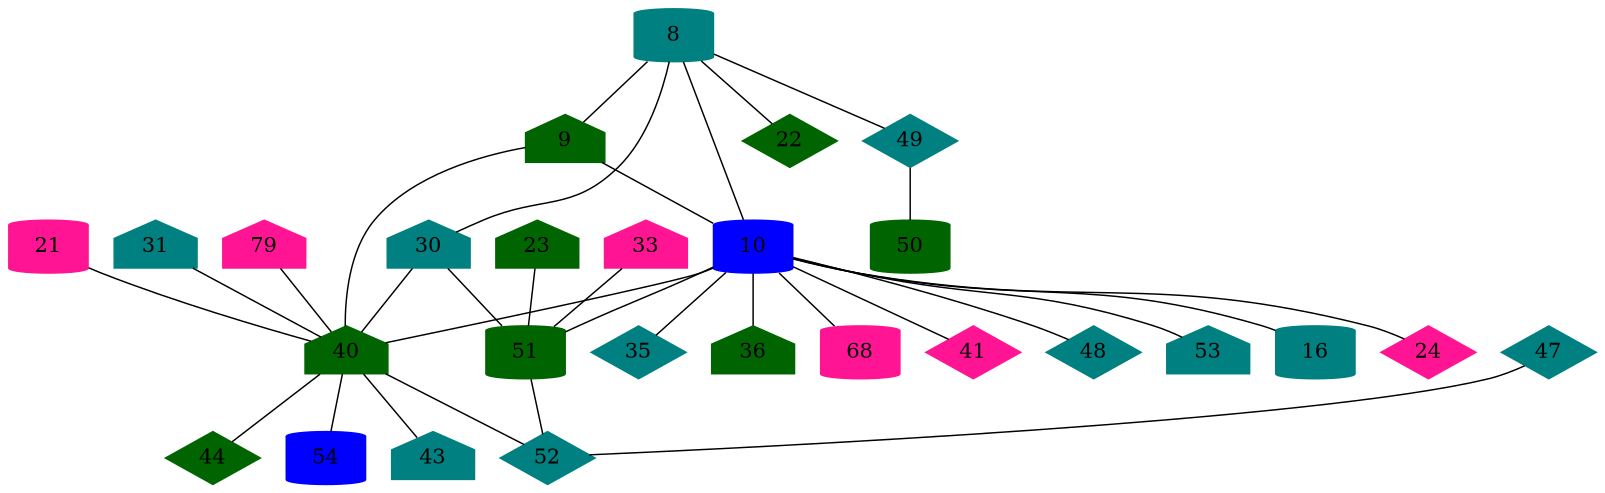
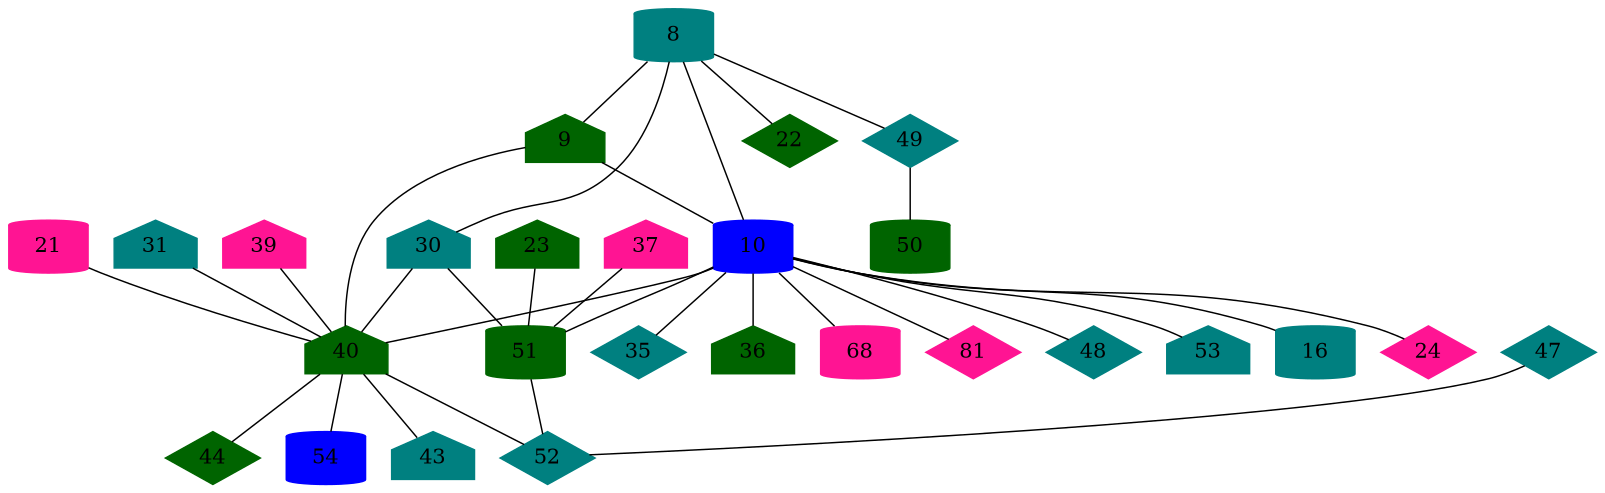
node "79": label "79" -> "39"
node "33": label "33" -> "37"
node "41": label "41" -> "81"
